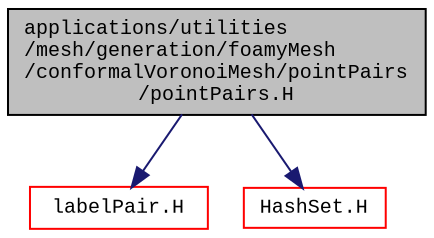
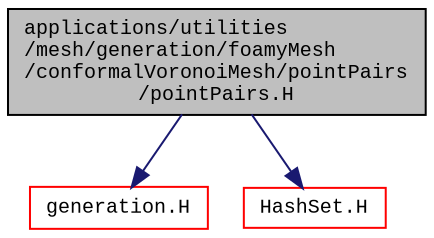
node "labelPair.H": label "labelPair.H" -> "generation.H"
